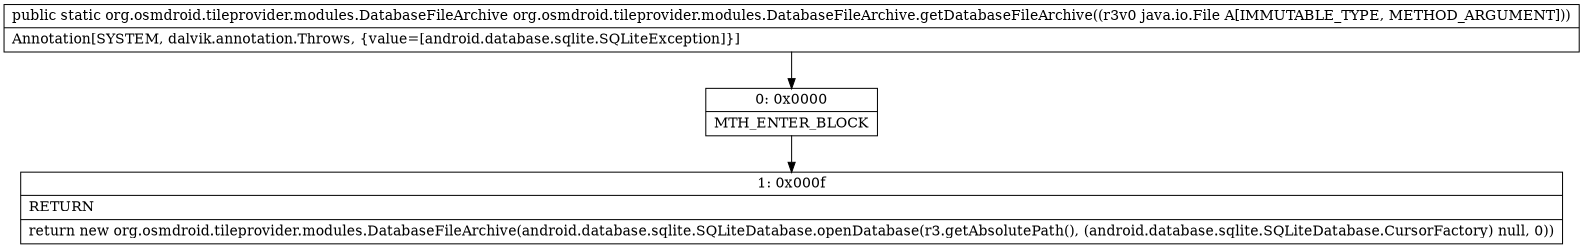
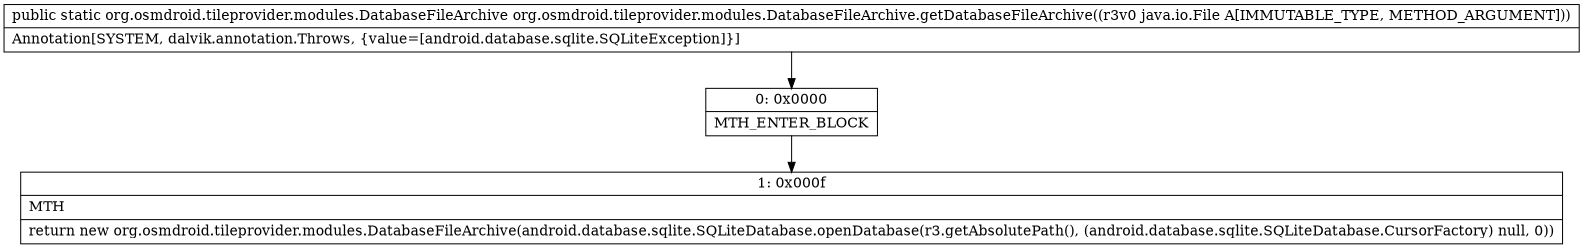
node "1: 0x000f": text "RETURN" -> "MTH"
